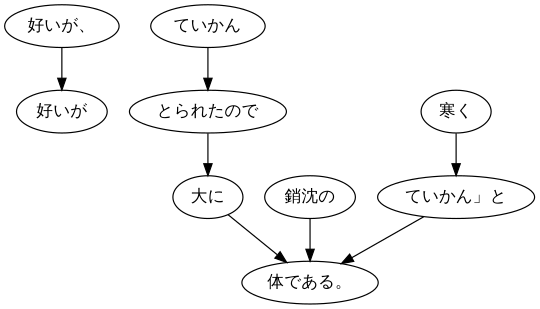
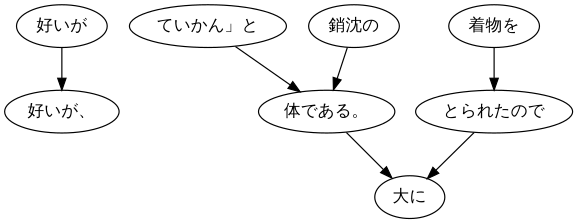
node "ていかん": label "ていかん" -> "着物を"
edge "好いが、" -> "好いが": reversed
node "寒く": removed
edge "大に" -> "体である。": reversed
